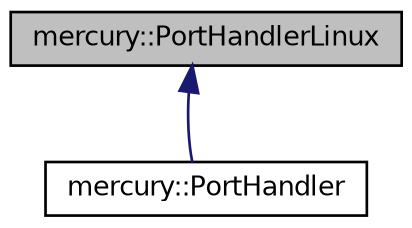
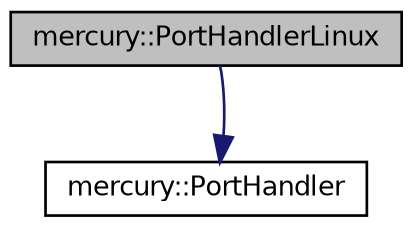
edge "mercury::PortHandler" -> "mercury::PortHandlerLinux": reversed
